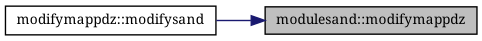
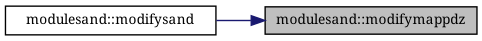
node "modifymappdz::modifysand": label "modifymappdz::modifysand" -> "modulesand::modifysand"
